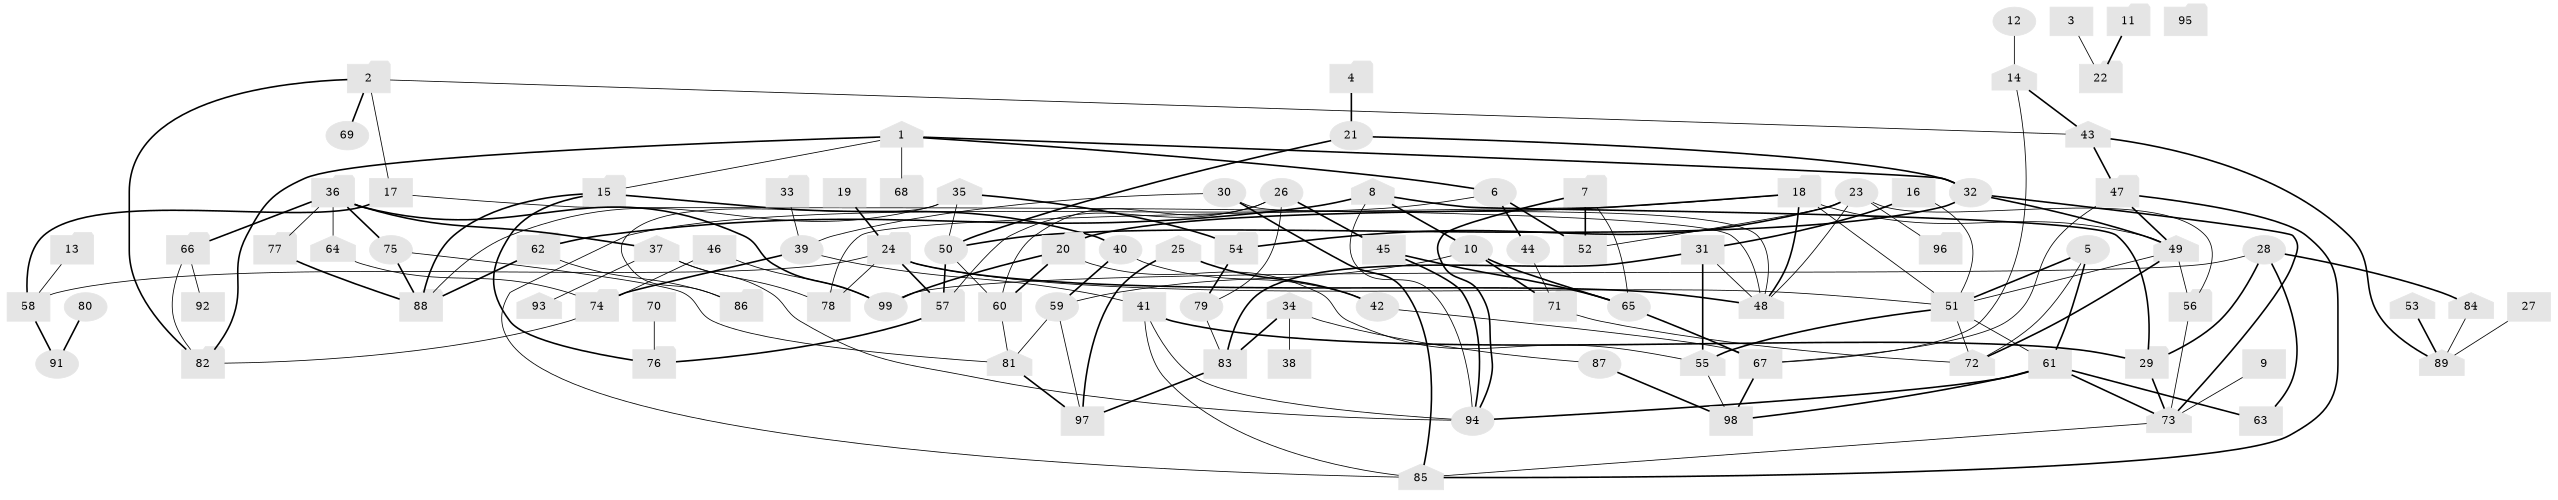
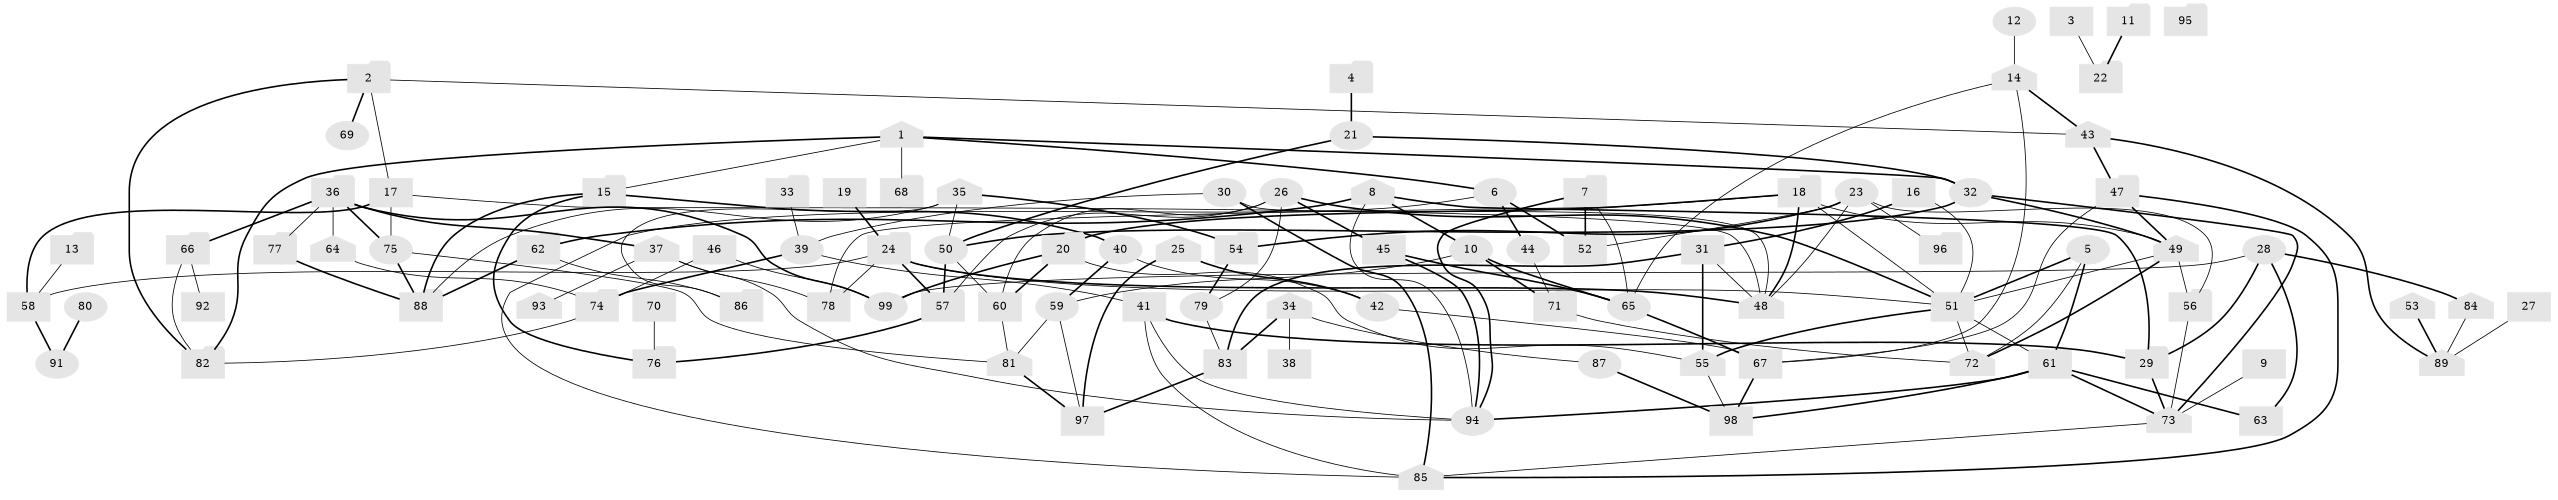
edge "14" -- "65": added
edge "26" -- "51": added
edge "17" -- "75": added
